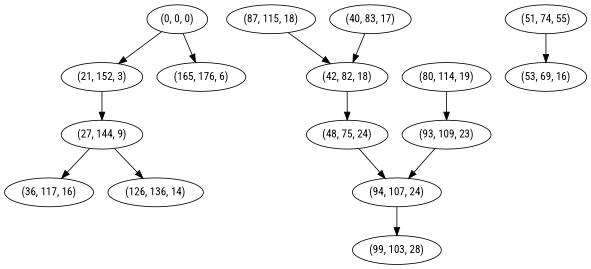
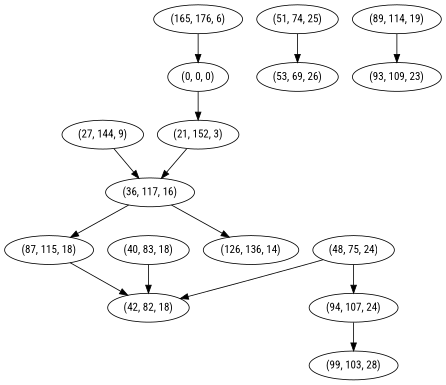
node "(40, 83, 17)": label "(40, 83, 17)" -> "(40, 83, 18)"
node "(51, 74, 55)": label "(51, 74, 55)" -> "(51, 74, 25)"
edge "(0, 0, 0)" -> "(165, 176, 6)": reversed
node "(80, 114, 19)": label "(80, 114, 19)" -> "(89, 114, 19)"
node "(53, 69, 16)": label "(53, 69, 16)" -> "(53, 69, 26)"
edge "(21, 152, 3)" -> "(27, 144, 9)": now "(21, 152, 3)" -> "(36, 117, 16)"
edge "(42, 82, 18)" -> "(48, 75, 24)": reversed
edge "(27, 144, 9)" -> "(126, 136, 14)": now "(36, 117, 16)" -> "(126, 136, 14)"
edge "(93, 109, 23)" -> "(94, 107, 24)": removed
edge "(36, 117, 16)" -> "(87, 115, 18)": added
